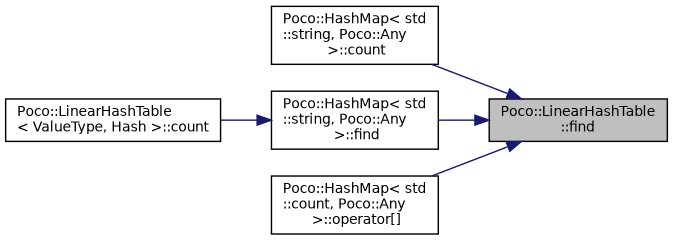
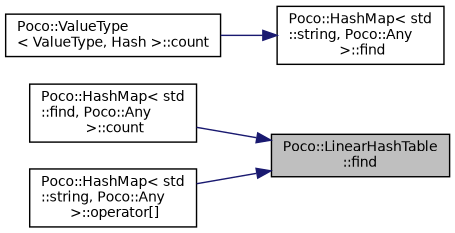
node "Poco::HashMap< std ::string, Poco::Any >::count": label "Poco::HashMap< std ::string, Poco::Any >::count" -> "Poco::HashMap< std ::find, Poco::Any >::count"
node "Poco::LinearHashTable < ValueType, Hash >::count": label "Poco::LinearHashTable < ValueType, Hash >::count" -> "Poco::ValueType < ValueType, Hash >::count"
edge "Poco::HashMap< std ::string, Poco::Any >::find" -> "Poco::LinearHashTable ::find": removed
node "Poco::HashMap< std ::count, Poco::Any >::operator[]": label "Poco::HashMap< std ::count, Poco::Any >::operator[]" -> "Poco::HashMap< std ::string, Poco::Any >::operator[]"
